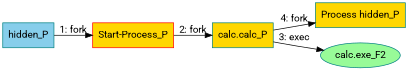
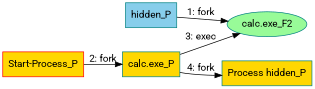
edge "hidden_P" -> "Start-Process_P": now "hidden_P" -> "calc.exe_F2"
node "calc.calc_P": label "calc.calc_P" -> "calc.exe_P"
